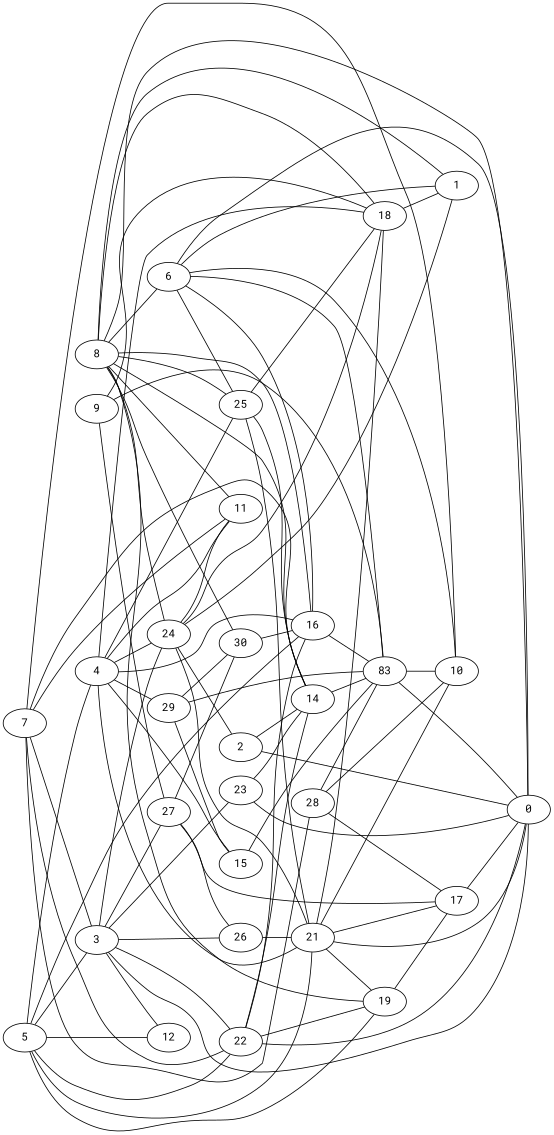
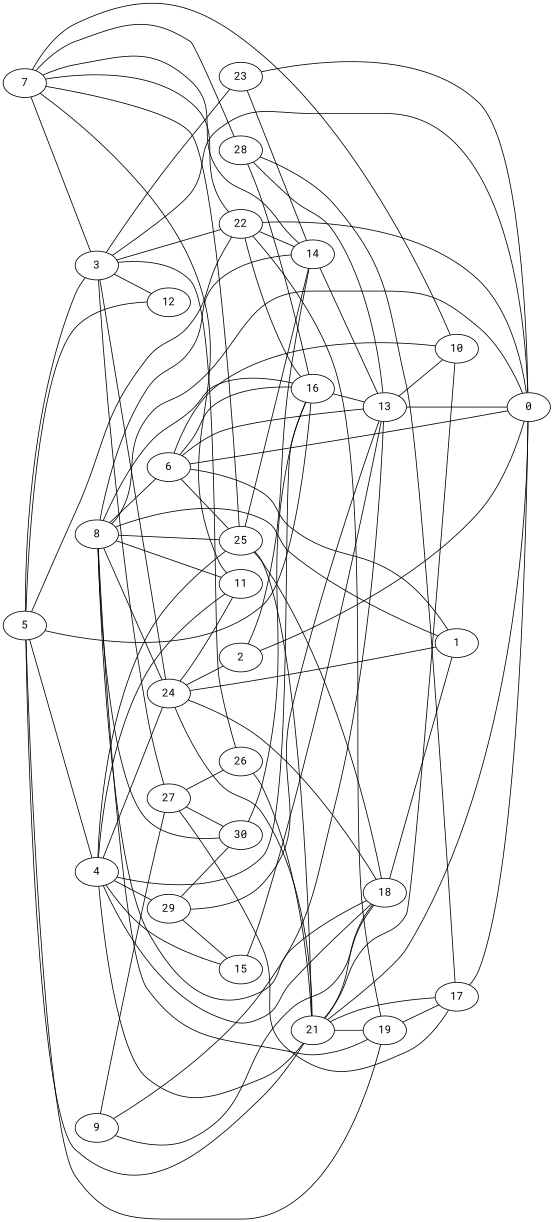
edge "7" -- "25": added
node "83": label "83" -> "13"
edge "10" -- "28": now "16" -- "28"
